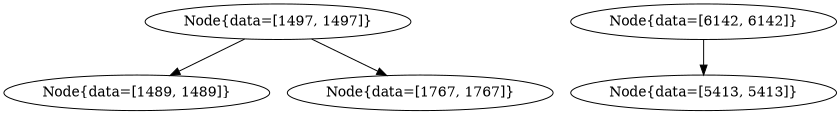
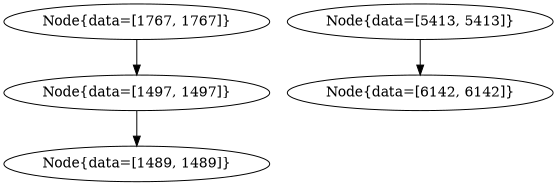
edge "Node{data=[6142, 6142]}" -> "Node{data=[5413, 5413]}": reversed
edge "Node{data=[1497, 1497]}" -> "Node{data=[1767, 1767]}": reversed
